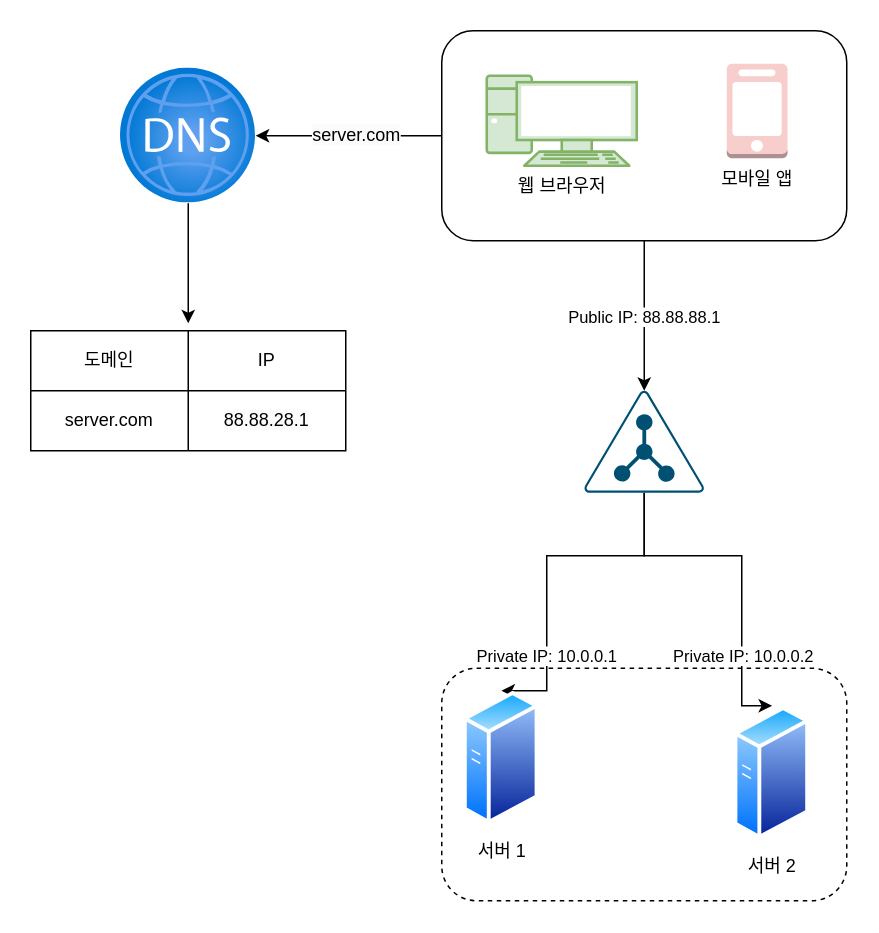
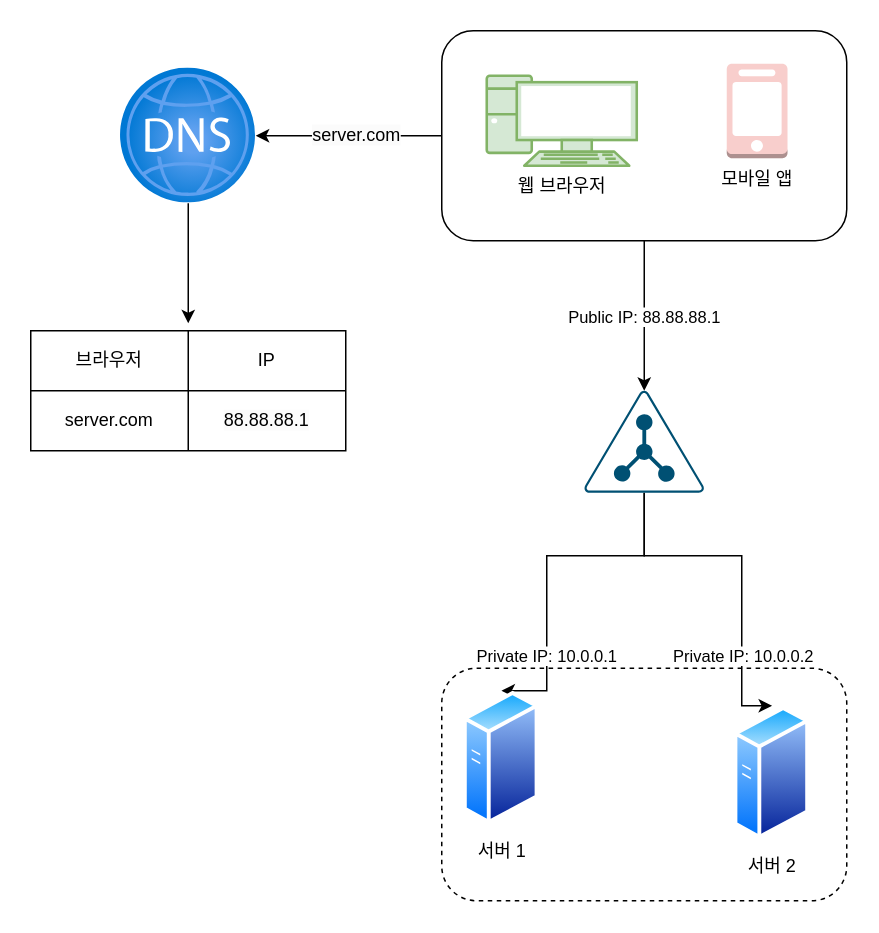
node "도메인": label "도메인" -> "브라우저"
node "88.88.28.1": label "88.88.28.1" -> "88.88.88.1"
